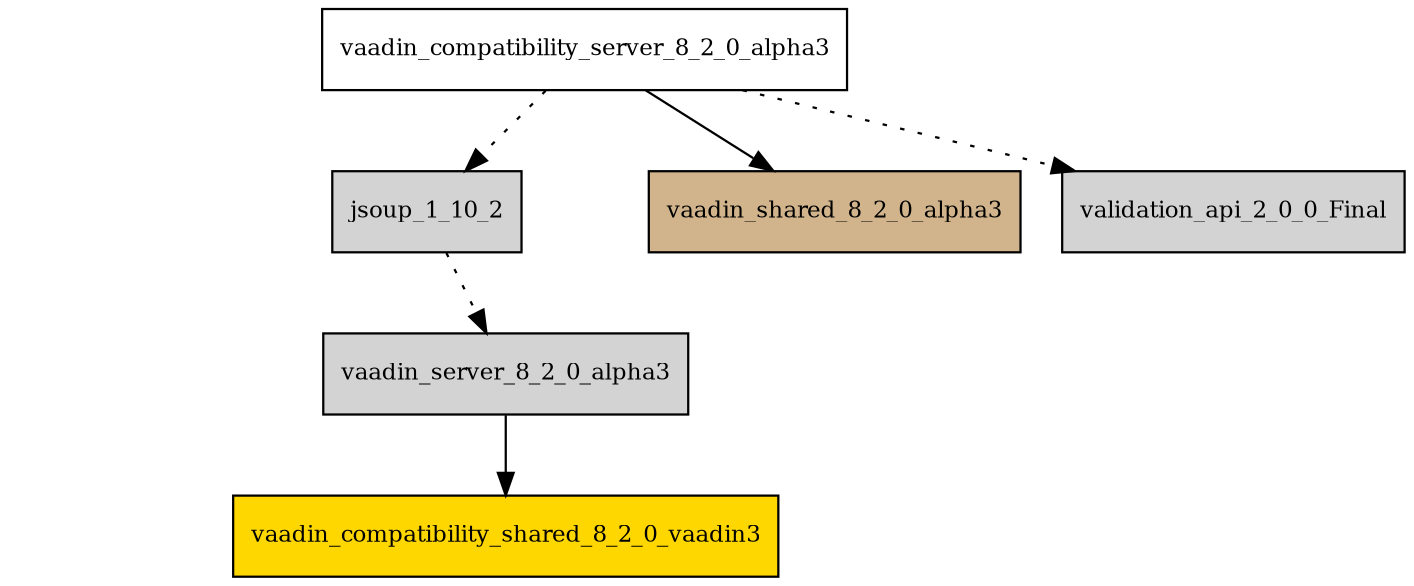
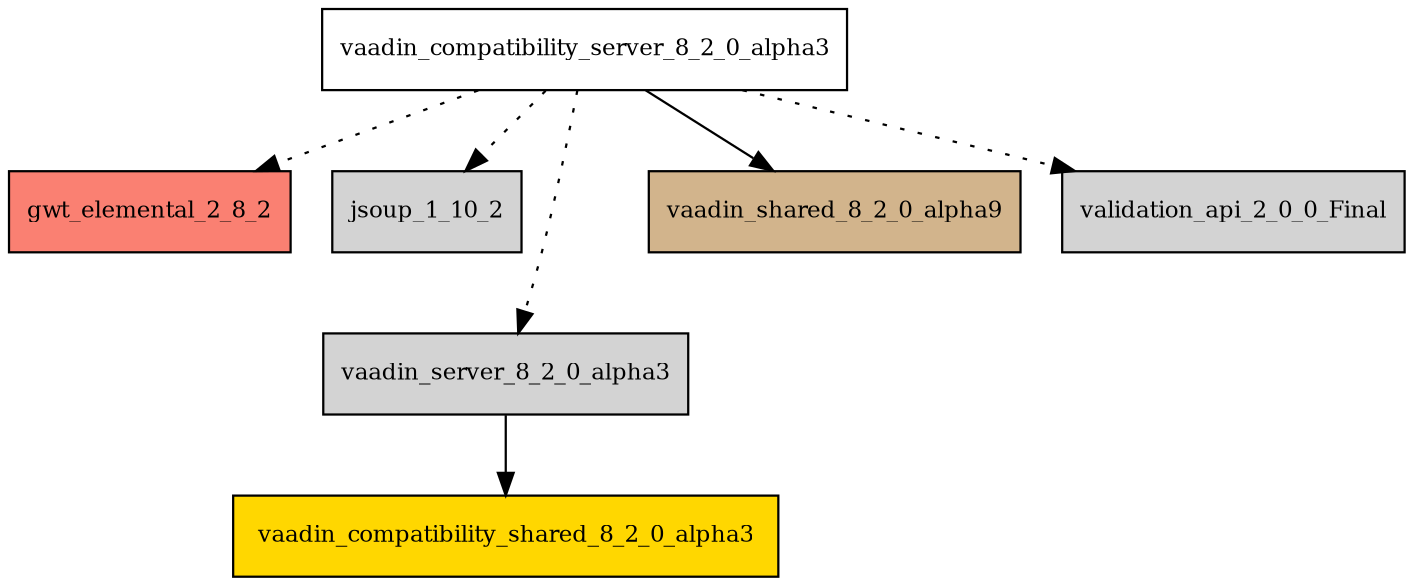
node "gwt_elemental_2_8_2": added
node "vaadin_shared_8_2_0_alpha3": label "vaadin_shared_8_2_0_alpha3" -> "vaadin_shared_8_2_0_alpha9"
edge "jsoup_1_10_2" -> "vaadin_server_8_2_0_alpha3": now "vaadin_compatibility_server_8_2_0_alpha3" -> "vaadin_server_8_2_0_alpha3"
node "vaadin_compatibility_shared_8_2_0_vaadin3": label "vaadin_compatibility_shared_8_2_0_vaadin3" -> "vaadin_compatibility_shared_8_2_0_alpha3"
